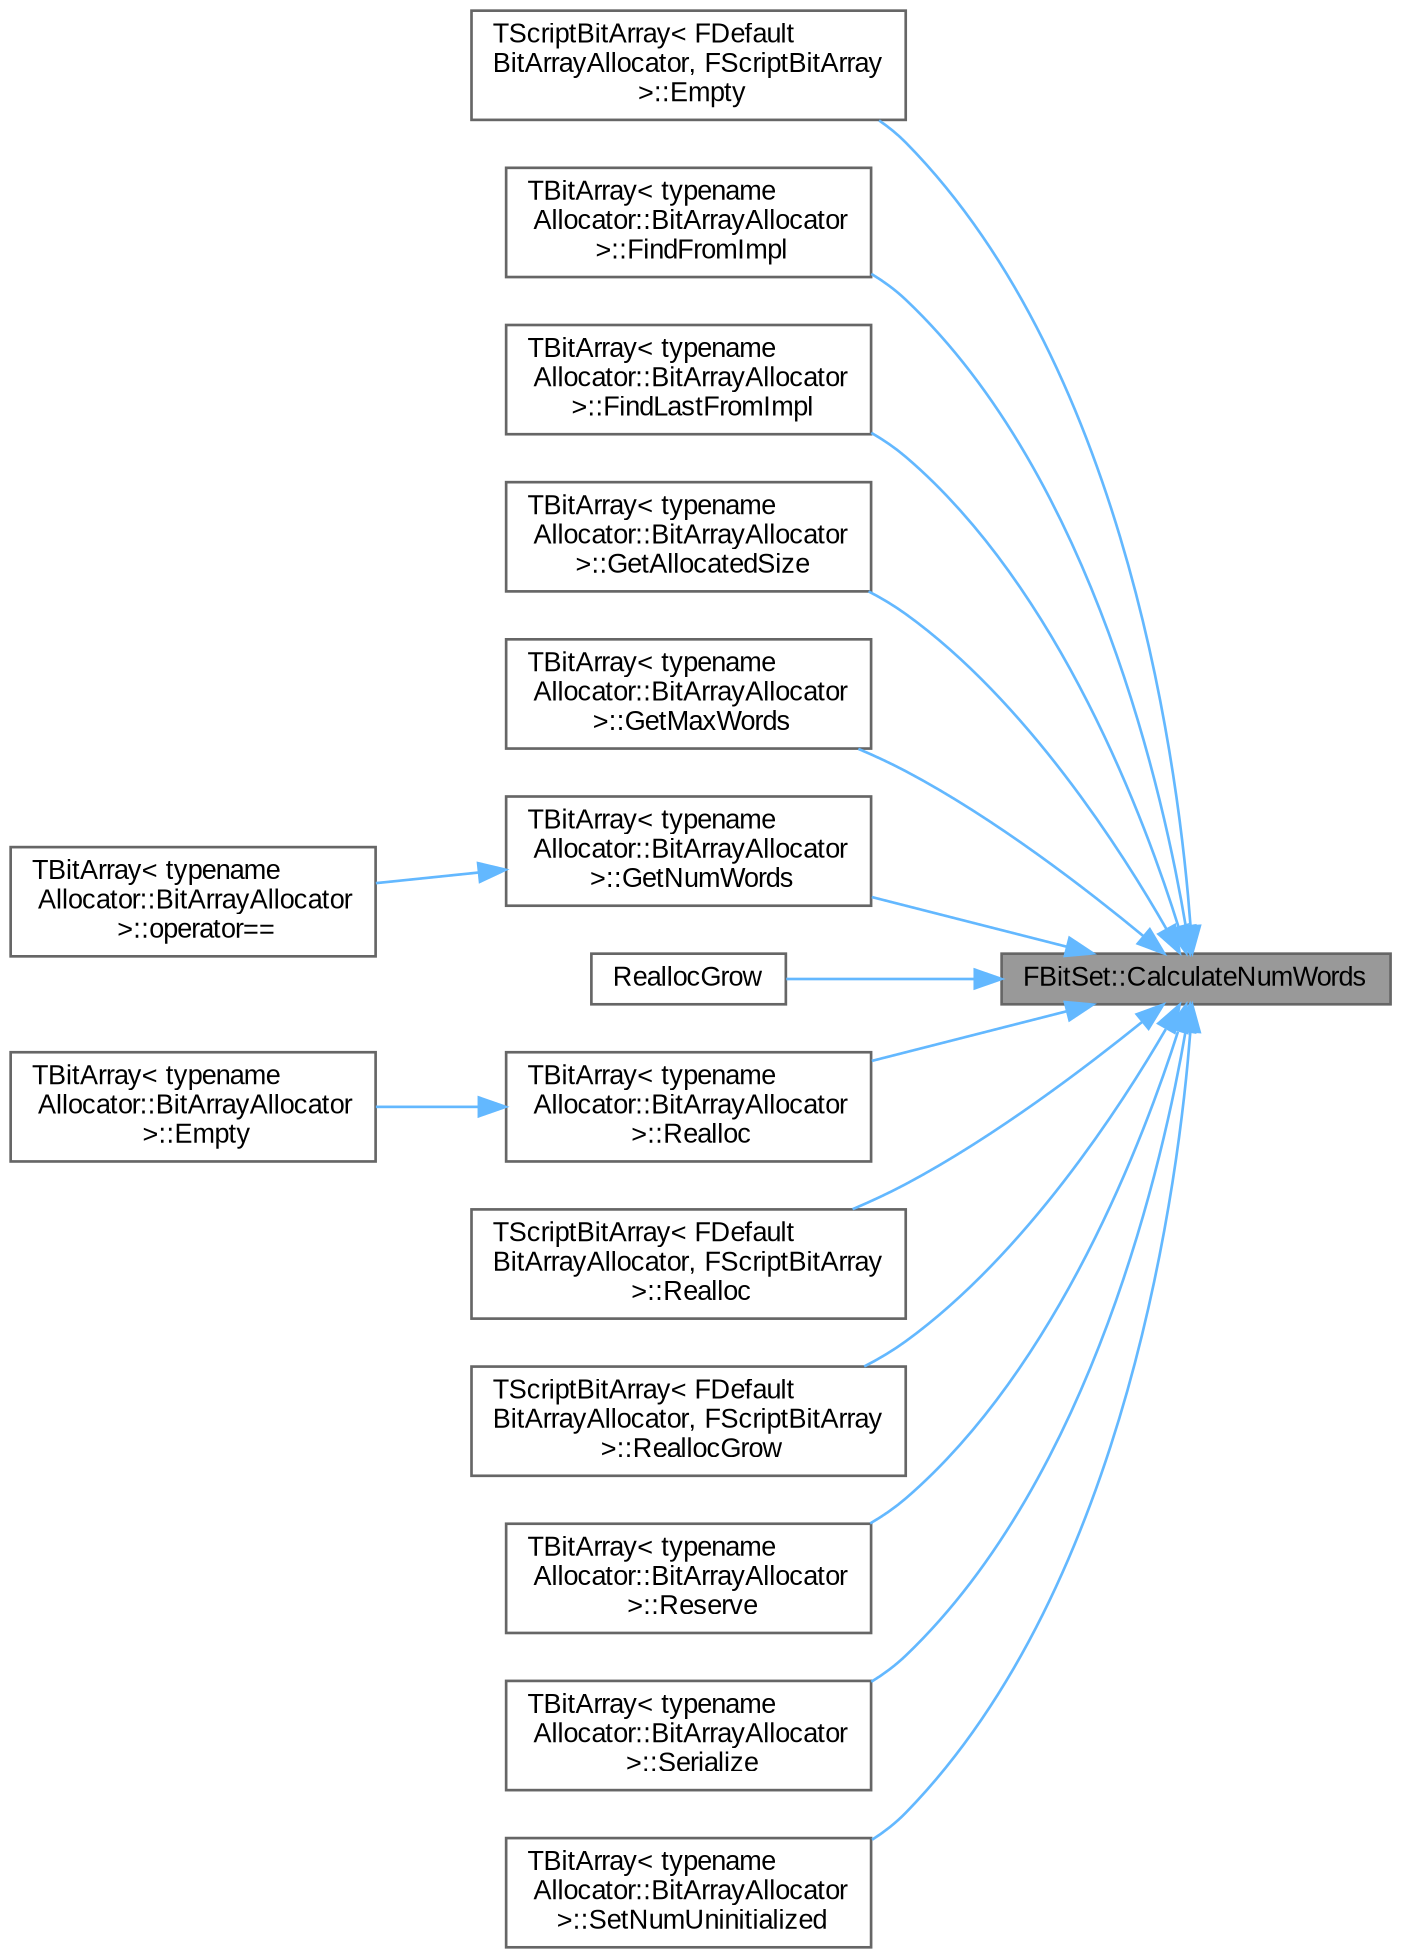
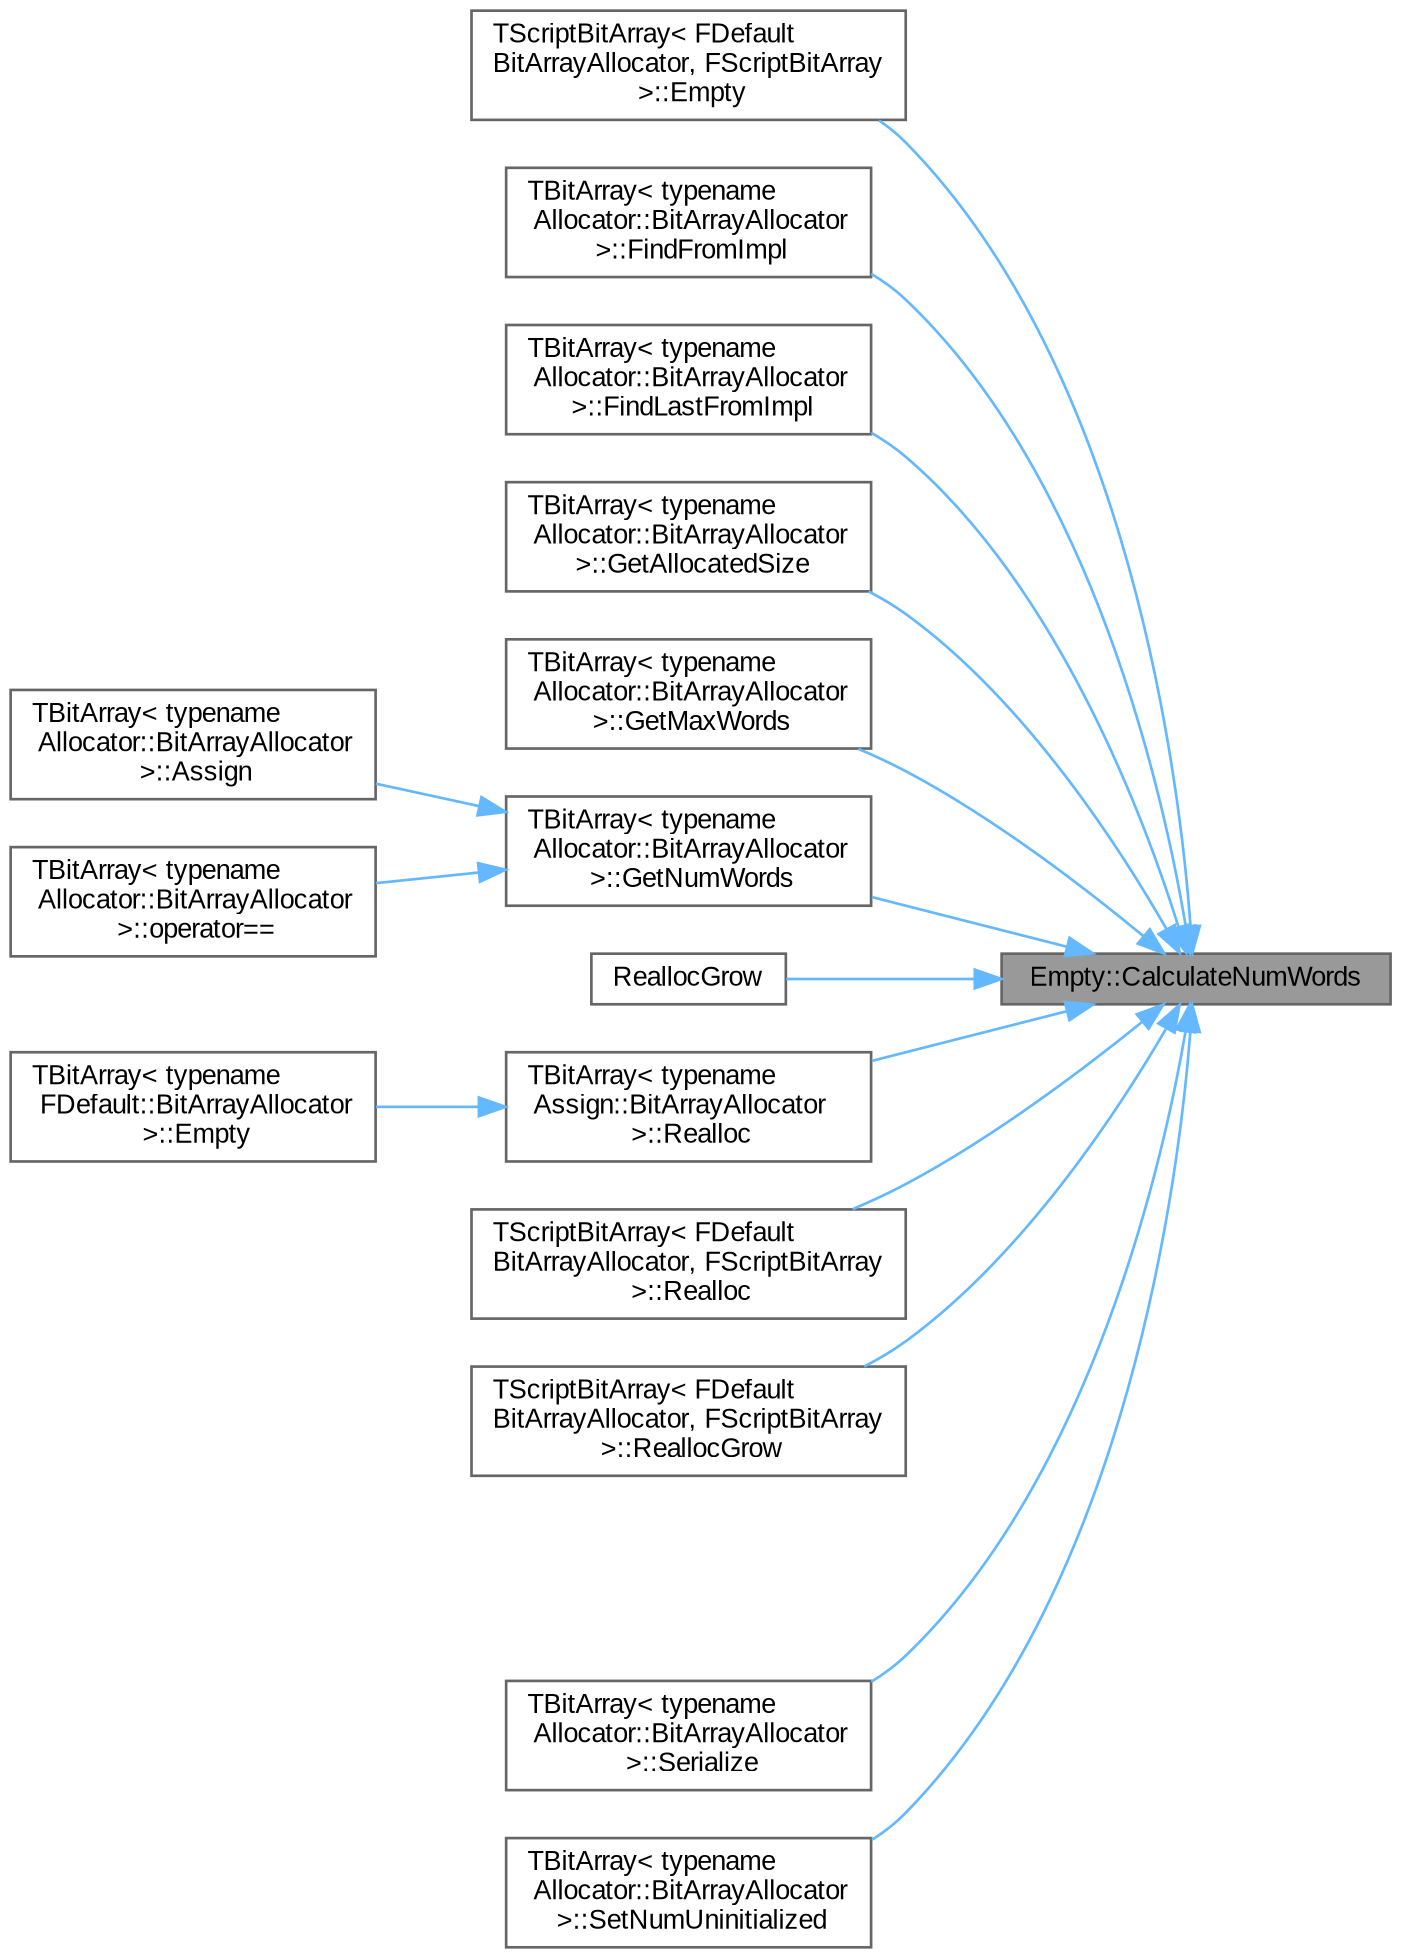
node "TBitArray< typename Allocator::BitArrayAllocator >::Assign": added
node "FBitSet::CalculateNumWords": label "FBitSet::CalculateNumWords" -> "Empty::CalculateNumWords"
node "TBitArray< typename Allocator::BitArrayAllocator >::Empty": label "TBitArray< typename Allocator::BitArrayAllocator >::Empty" -> "TBitArray< typename FDefault::BitArrayAllocator >::Empty"
node "TBitArray< typename Allocator::BitArrayAllocator >::Realloc": label "TBitArray< typename Allocator::BitArrayAllocator >::Realloc" -> "TBitArray< typename Assign::BitArrayAllocator >::Realloc"
node "TBitArray< typename Allocator::BitArrayAllocator >::Reserve": removed
